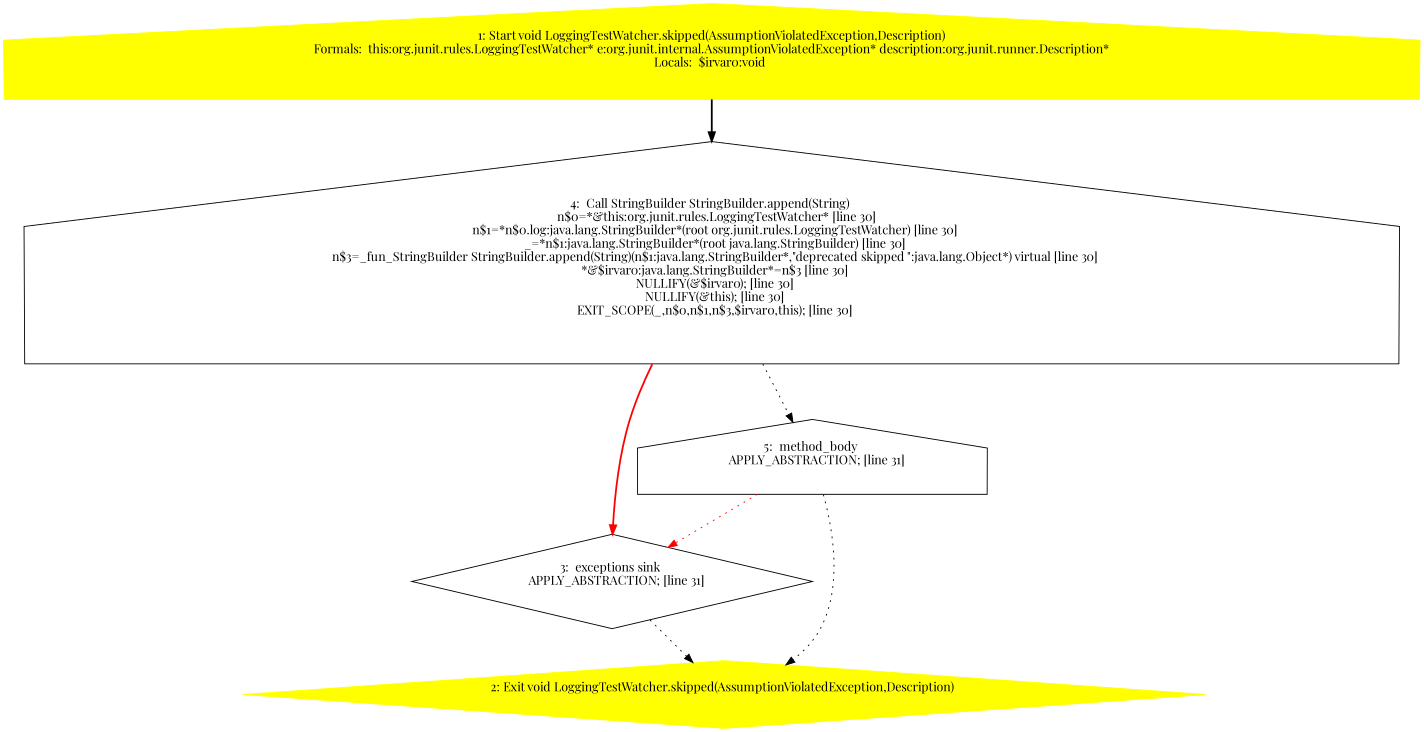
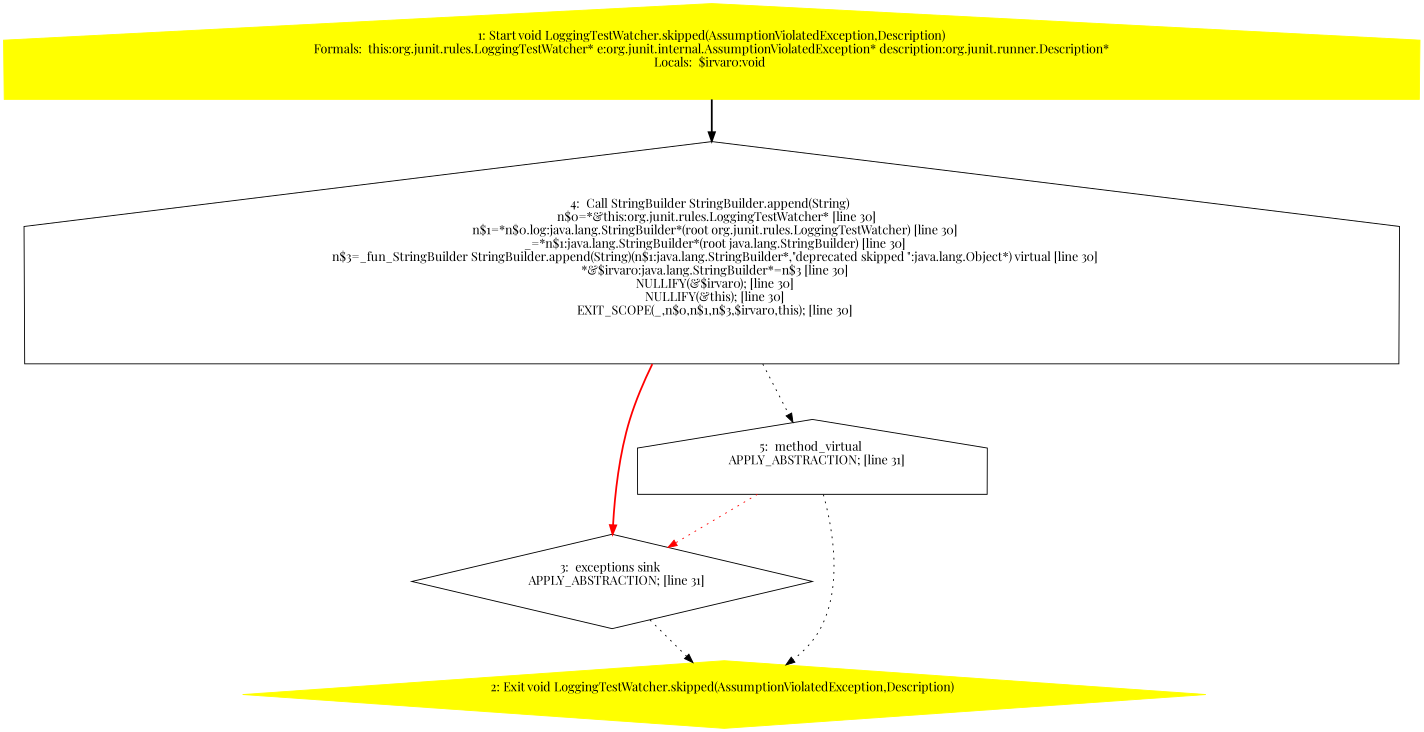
node "5:  method_body APPLY_ABSTRACTION; [line 31]": label "5:  method_body APPLY_ABSTRACTION; [line 31]" -> "5:  method_virtual APPLY_ABSTRACTION; [line 31]"
